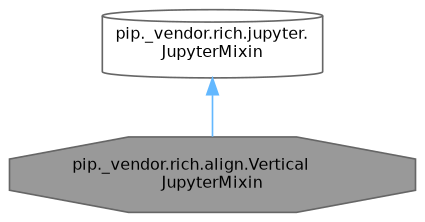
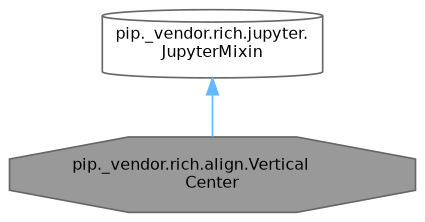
node "pip._vendor.rich.align.Vertical JupyterMixin": label "pip._vendor.rich.align.Vertical JupyterMixin" -> "pip._vendor.rich.align.Vertical Center"
